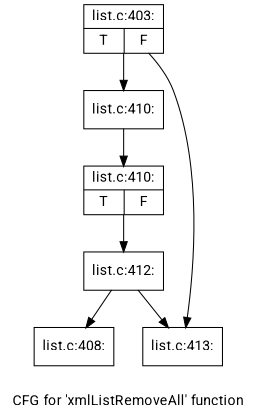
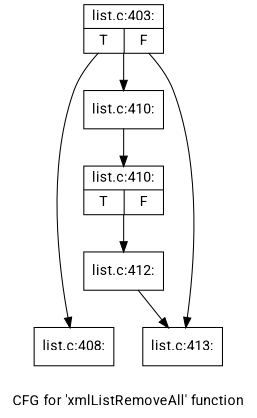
edge "list.c:412:" -> "list.c:408:": now "list.c:403:" -> "list.c:408:"
